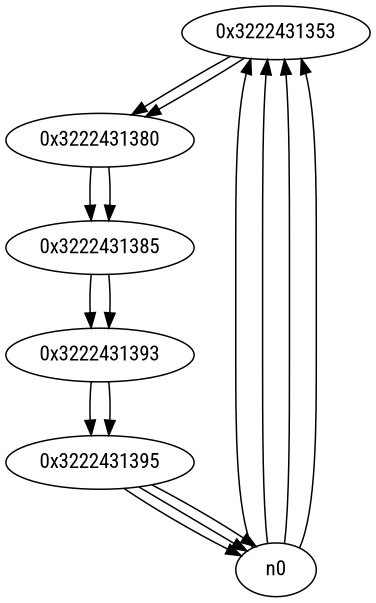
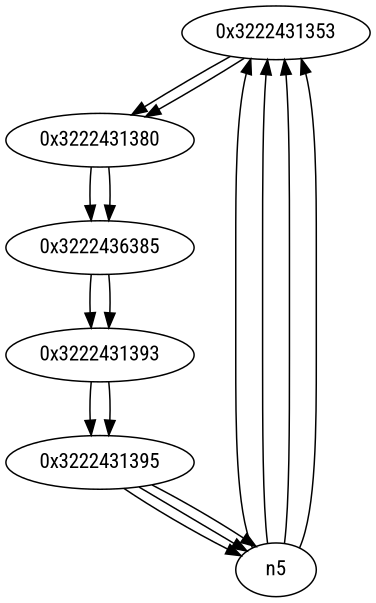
node "0x3222431385": label "0x3222431385" -> "0x3222436385"
node "n0": label "n0" -> "n5"
